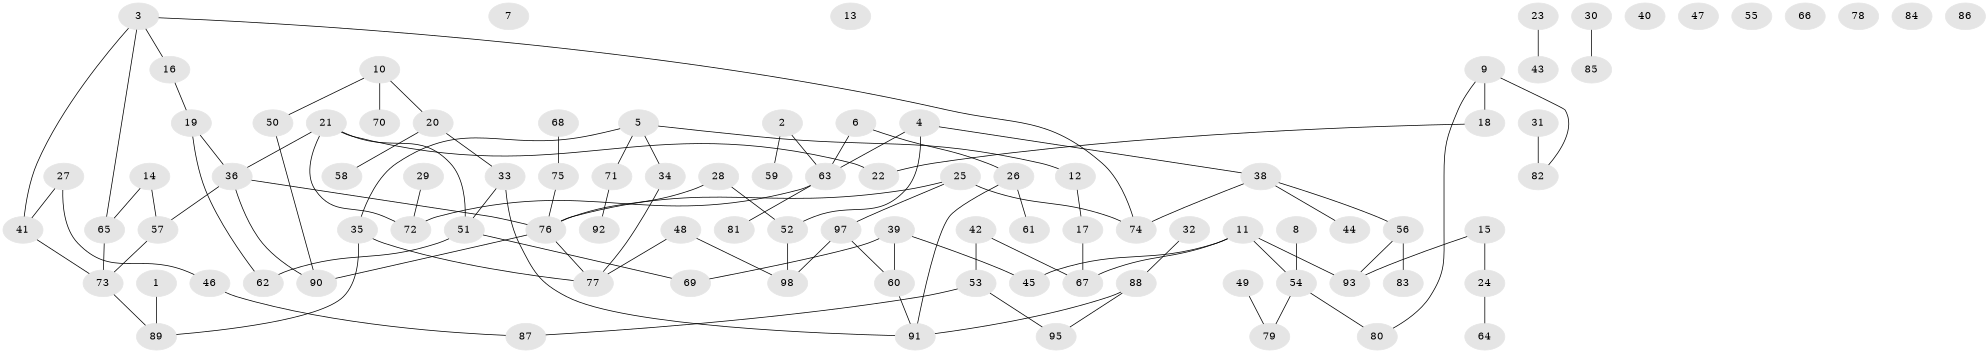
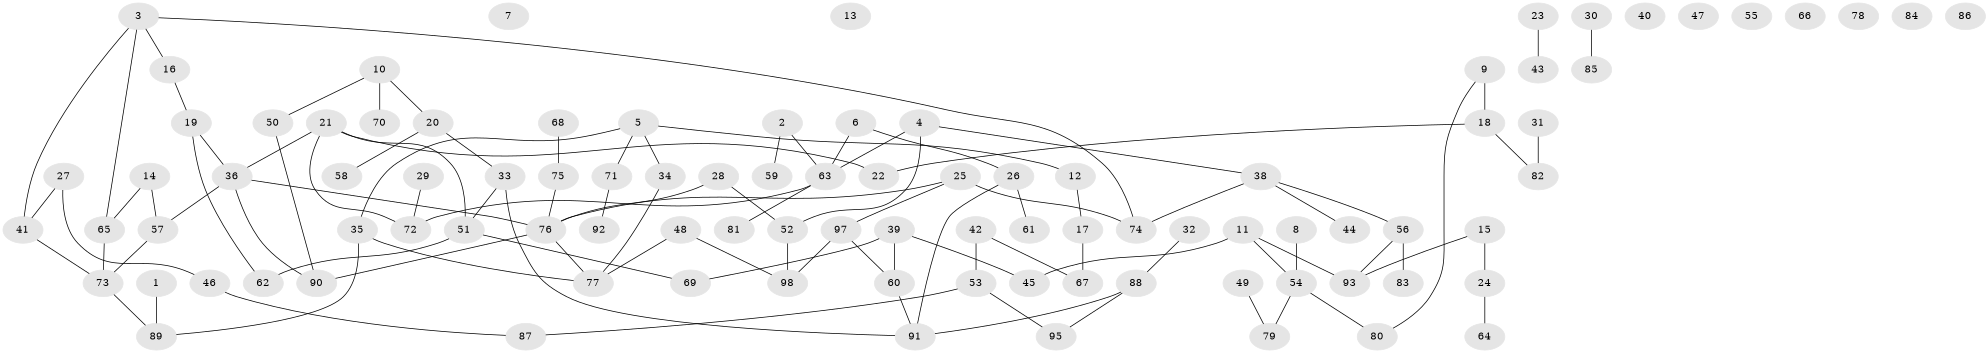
edge "9" -- "82": now "18" -- "82"
edge "11" -- "67": removed
